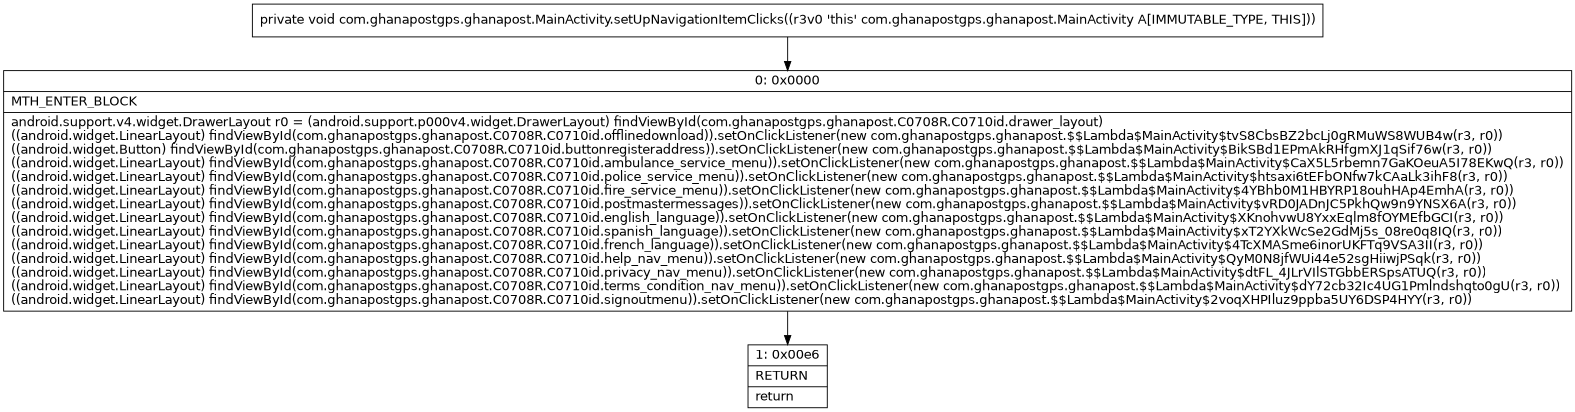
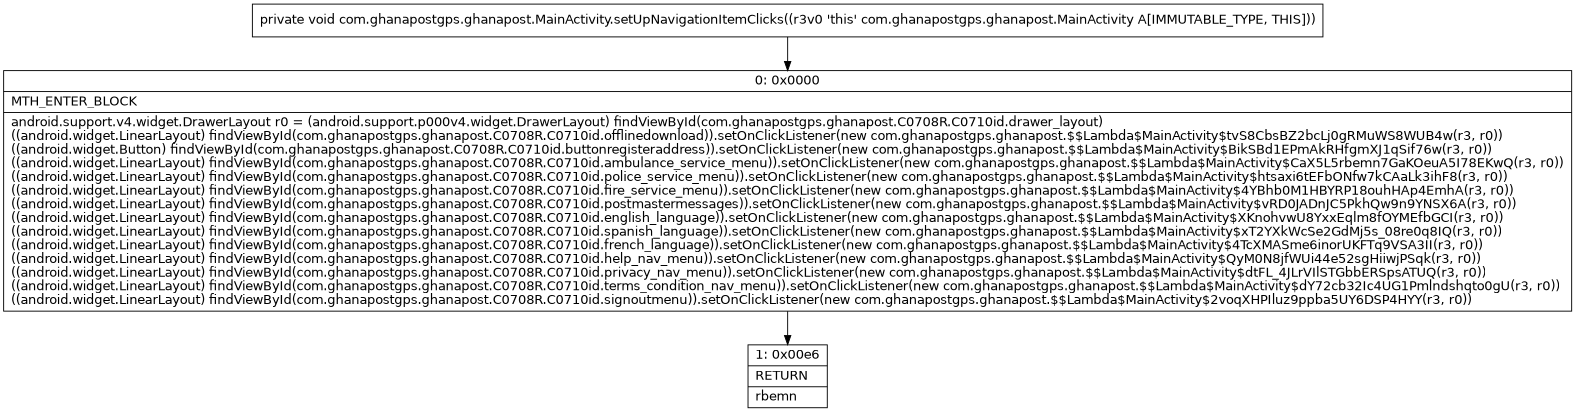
node "1: 0x00e6": text "return" -> "rbemn"
